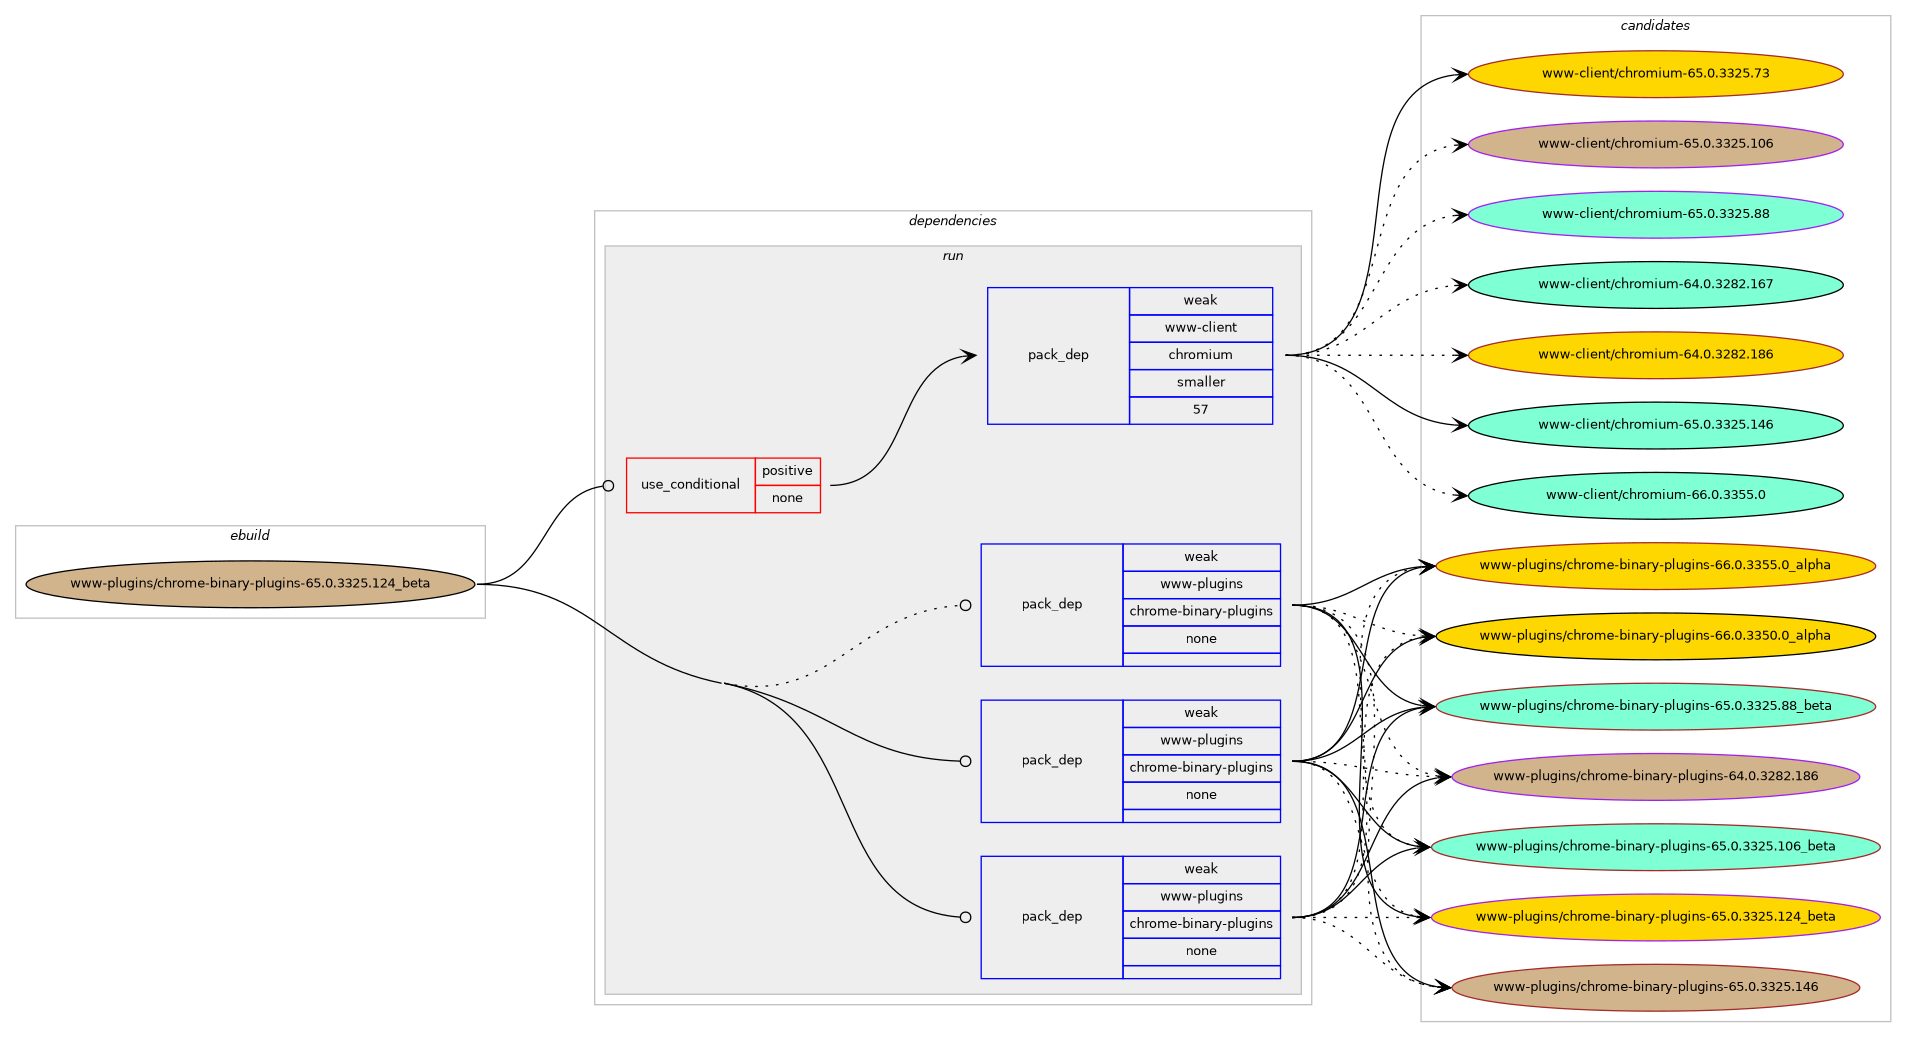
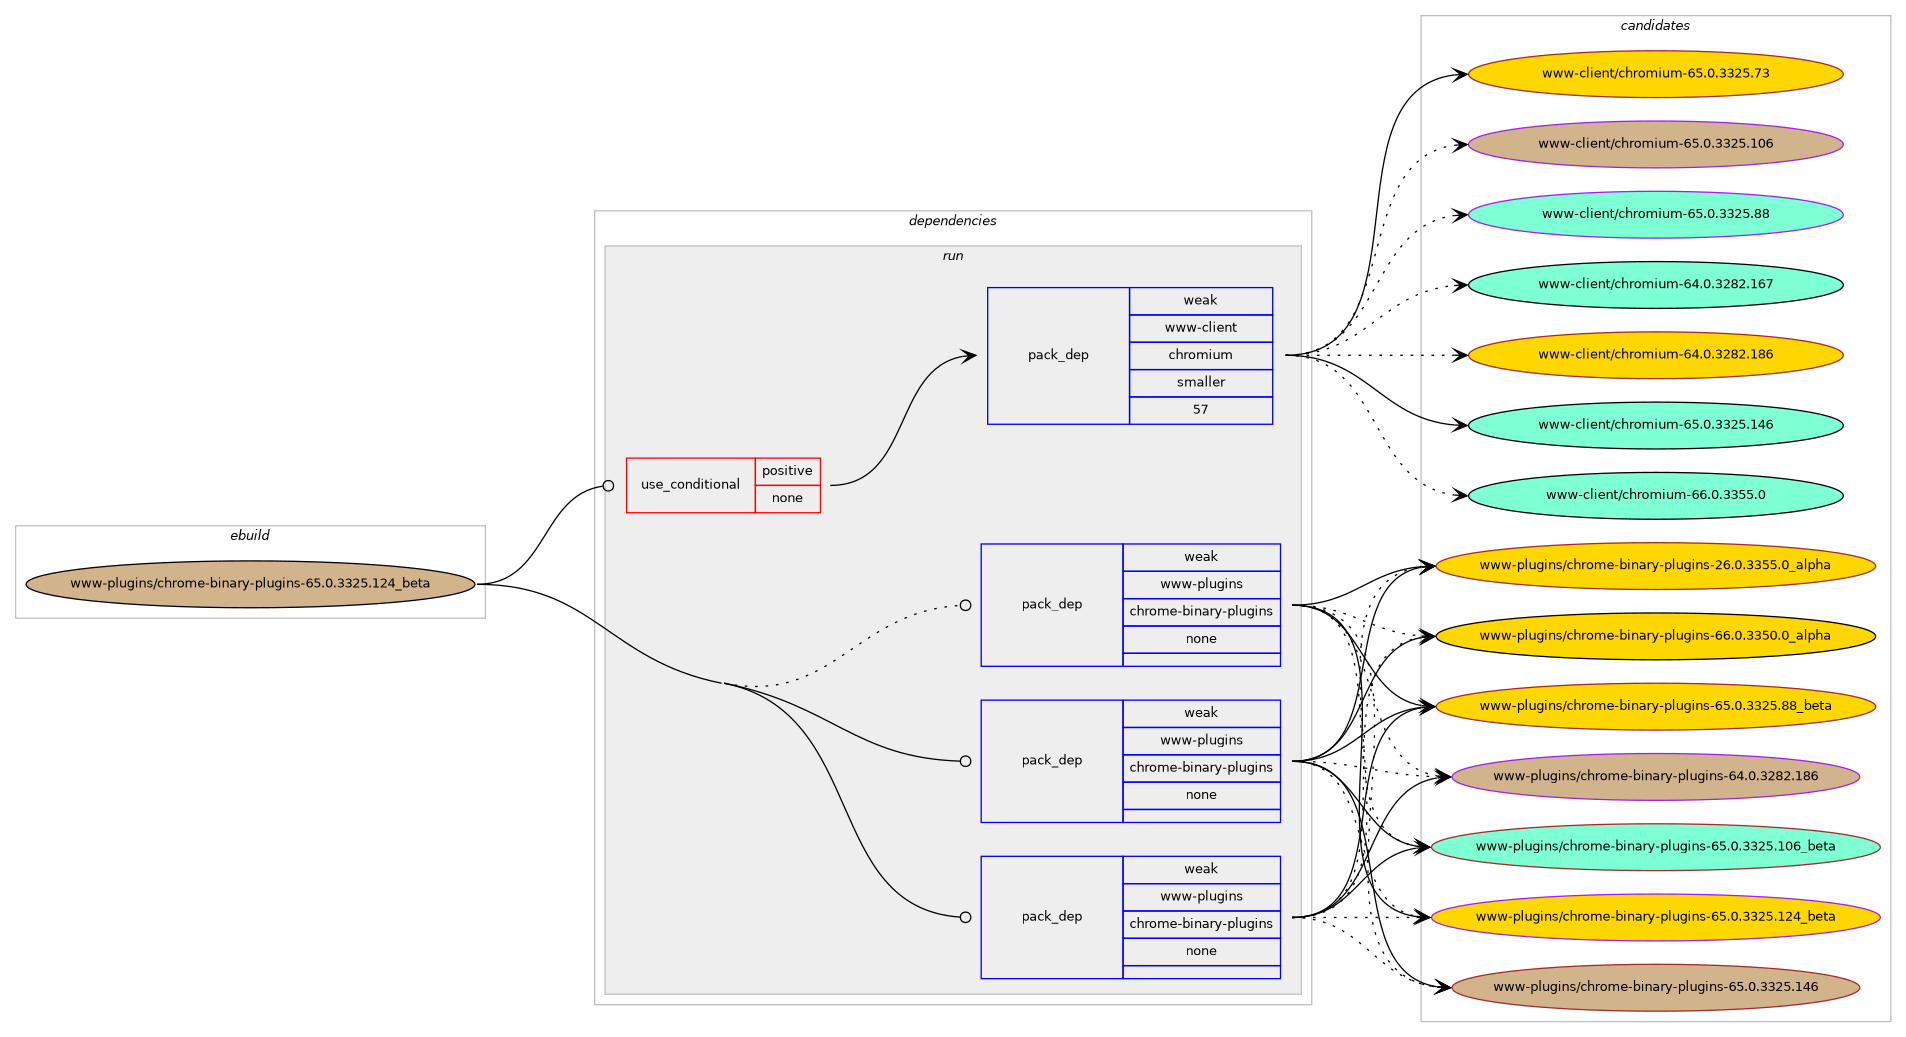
node "www-plugins/chrome-binary-plugins-66.0.3355.0_alpha": label "www-plugins/chrome-binary-plugins-66.0.3355.0_alpha" -> "www-plugins/chrome-binary-plugins-26.0.3355.0_alpha"
node "www-plugins/chrome-binary-plugins-65.0.3325.88_beta": fillcolor aquamarine -> gold
